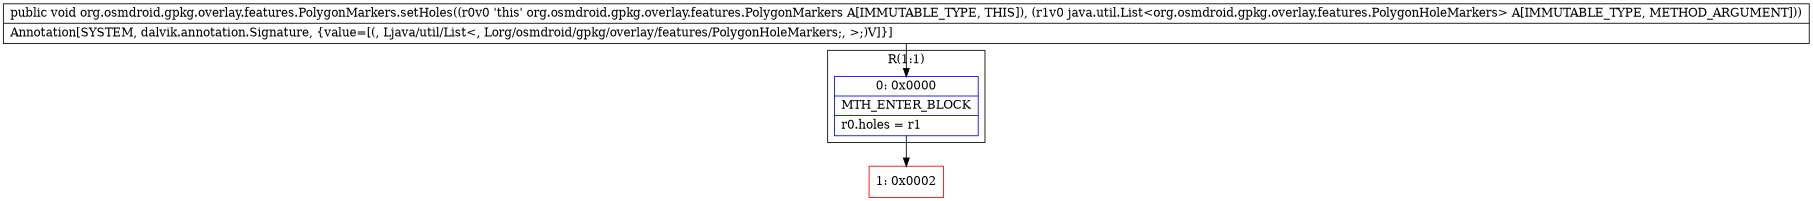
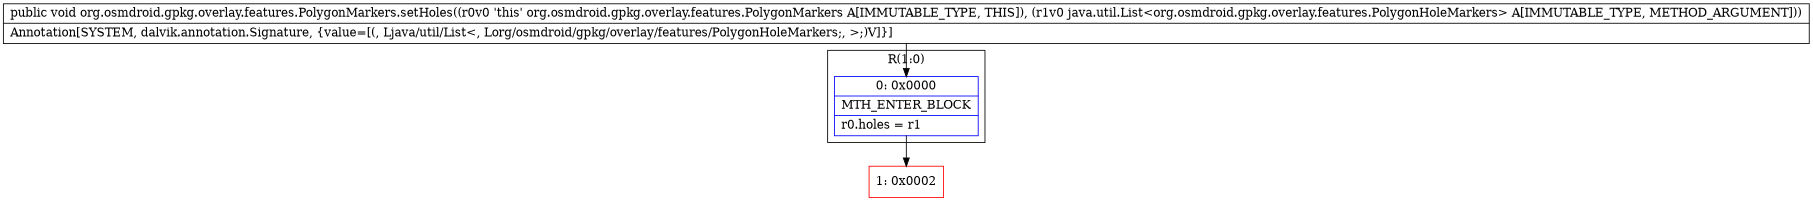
cluster "R(1:1)": label "R(1:1)" -> "R(1:0)"
